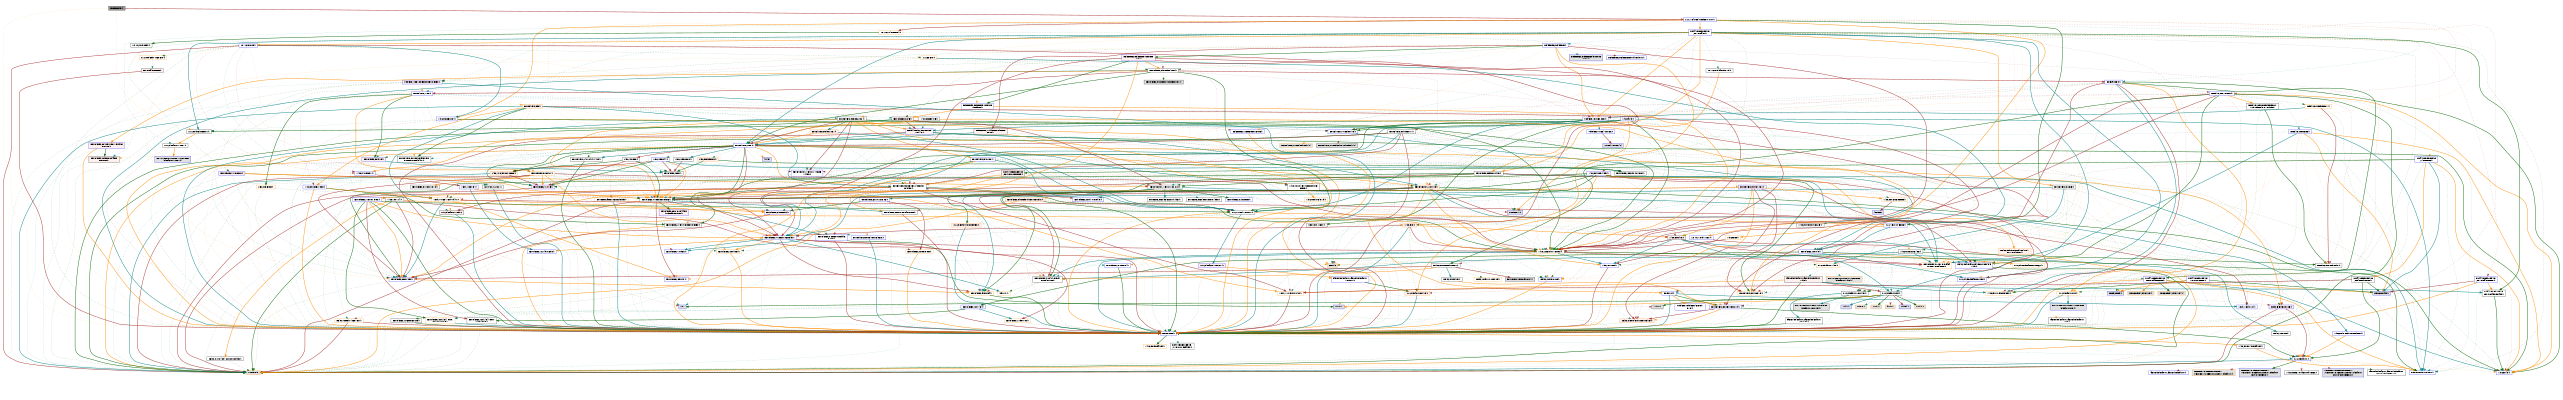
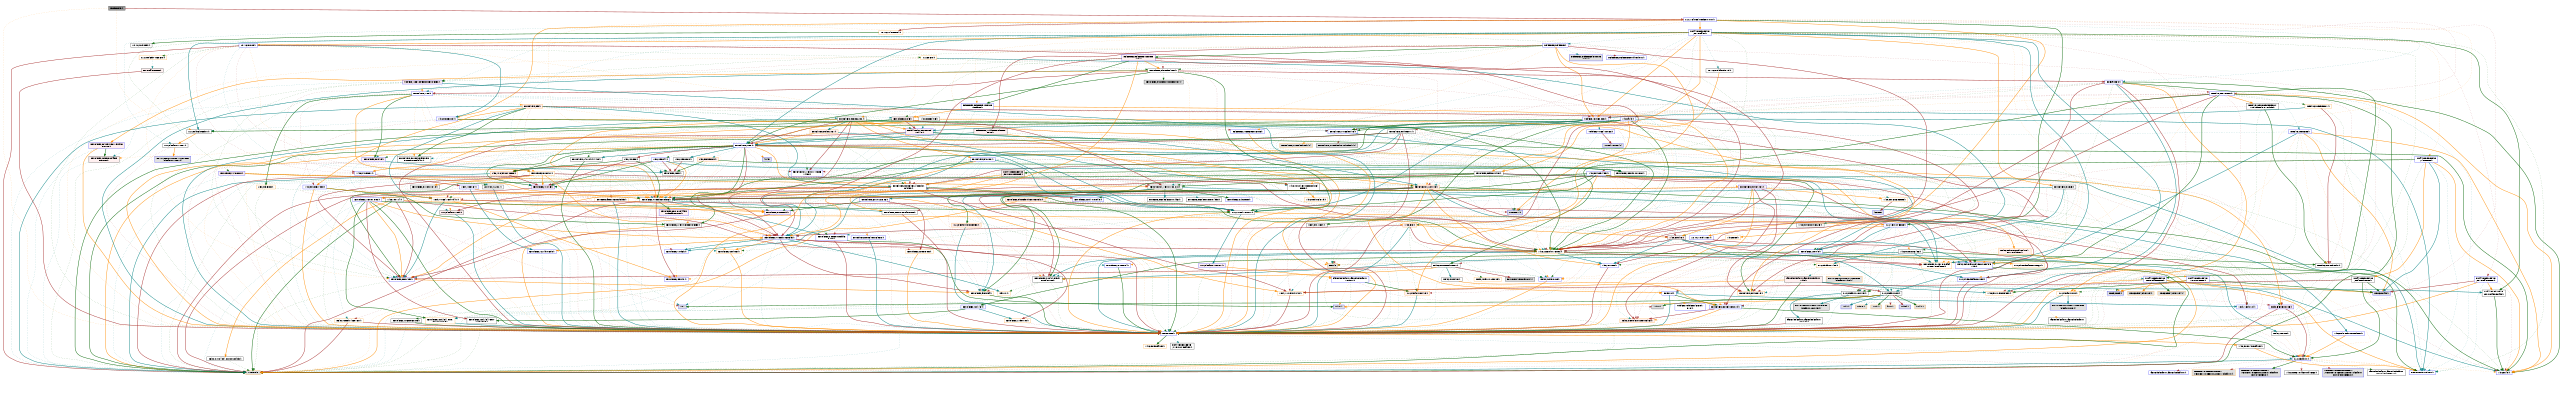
edge "CoreFwd.h" -> "UObject/UObjectHierarchy Fwd.h": style bold -> dotted
edge "GenericPlatform/GenericPlatform Atomics.h" -> "CoreTypes.h": color darkgreen -> brown
